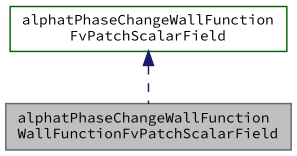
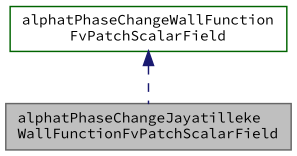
node "alphatPhaseChangeWallFunction WallFunctionFvPatchScalarField": label "alphatPhaseChangeWallFunction WallFunctionFvPatchScalarField" -> "alphatPhaseChangeJayatilleke WallFunctionFvPatchScalarField"
